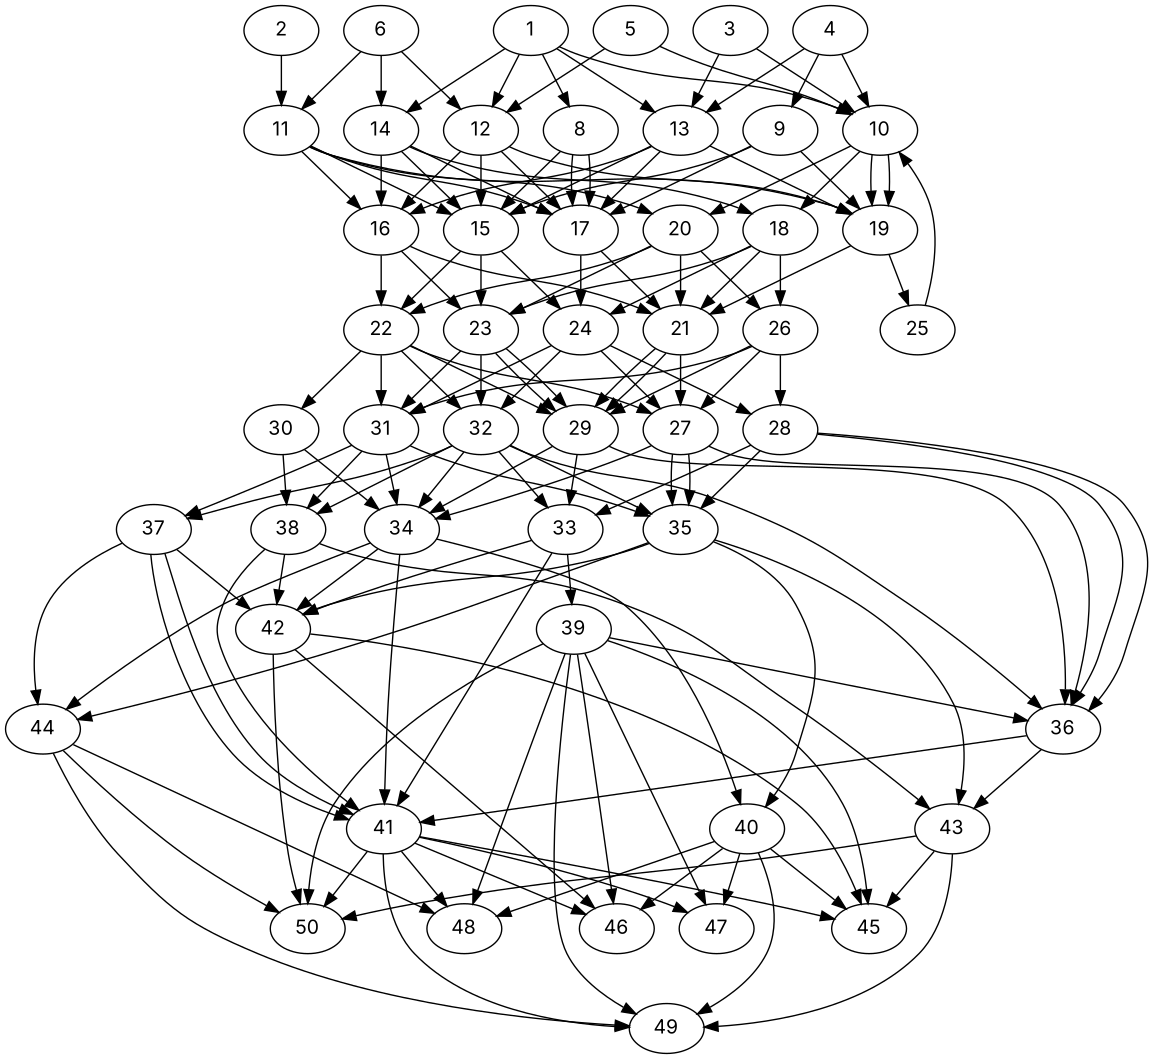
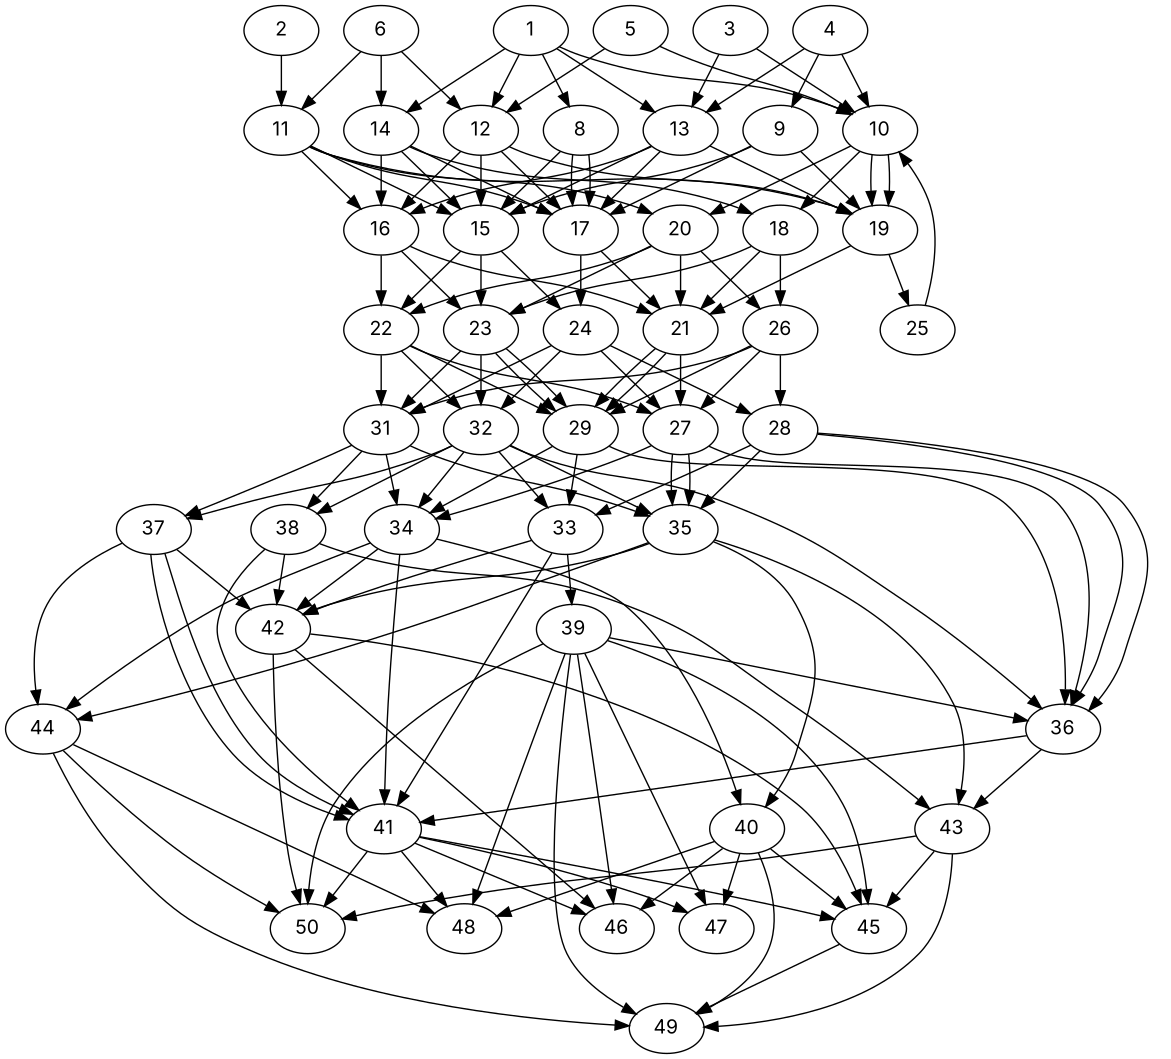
edge "18" -> "24": removed
node "30": removed
edge "41" -> "49": now "45" -> "49"
